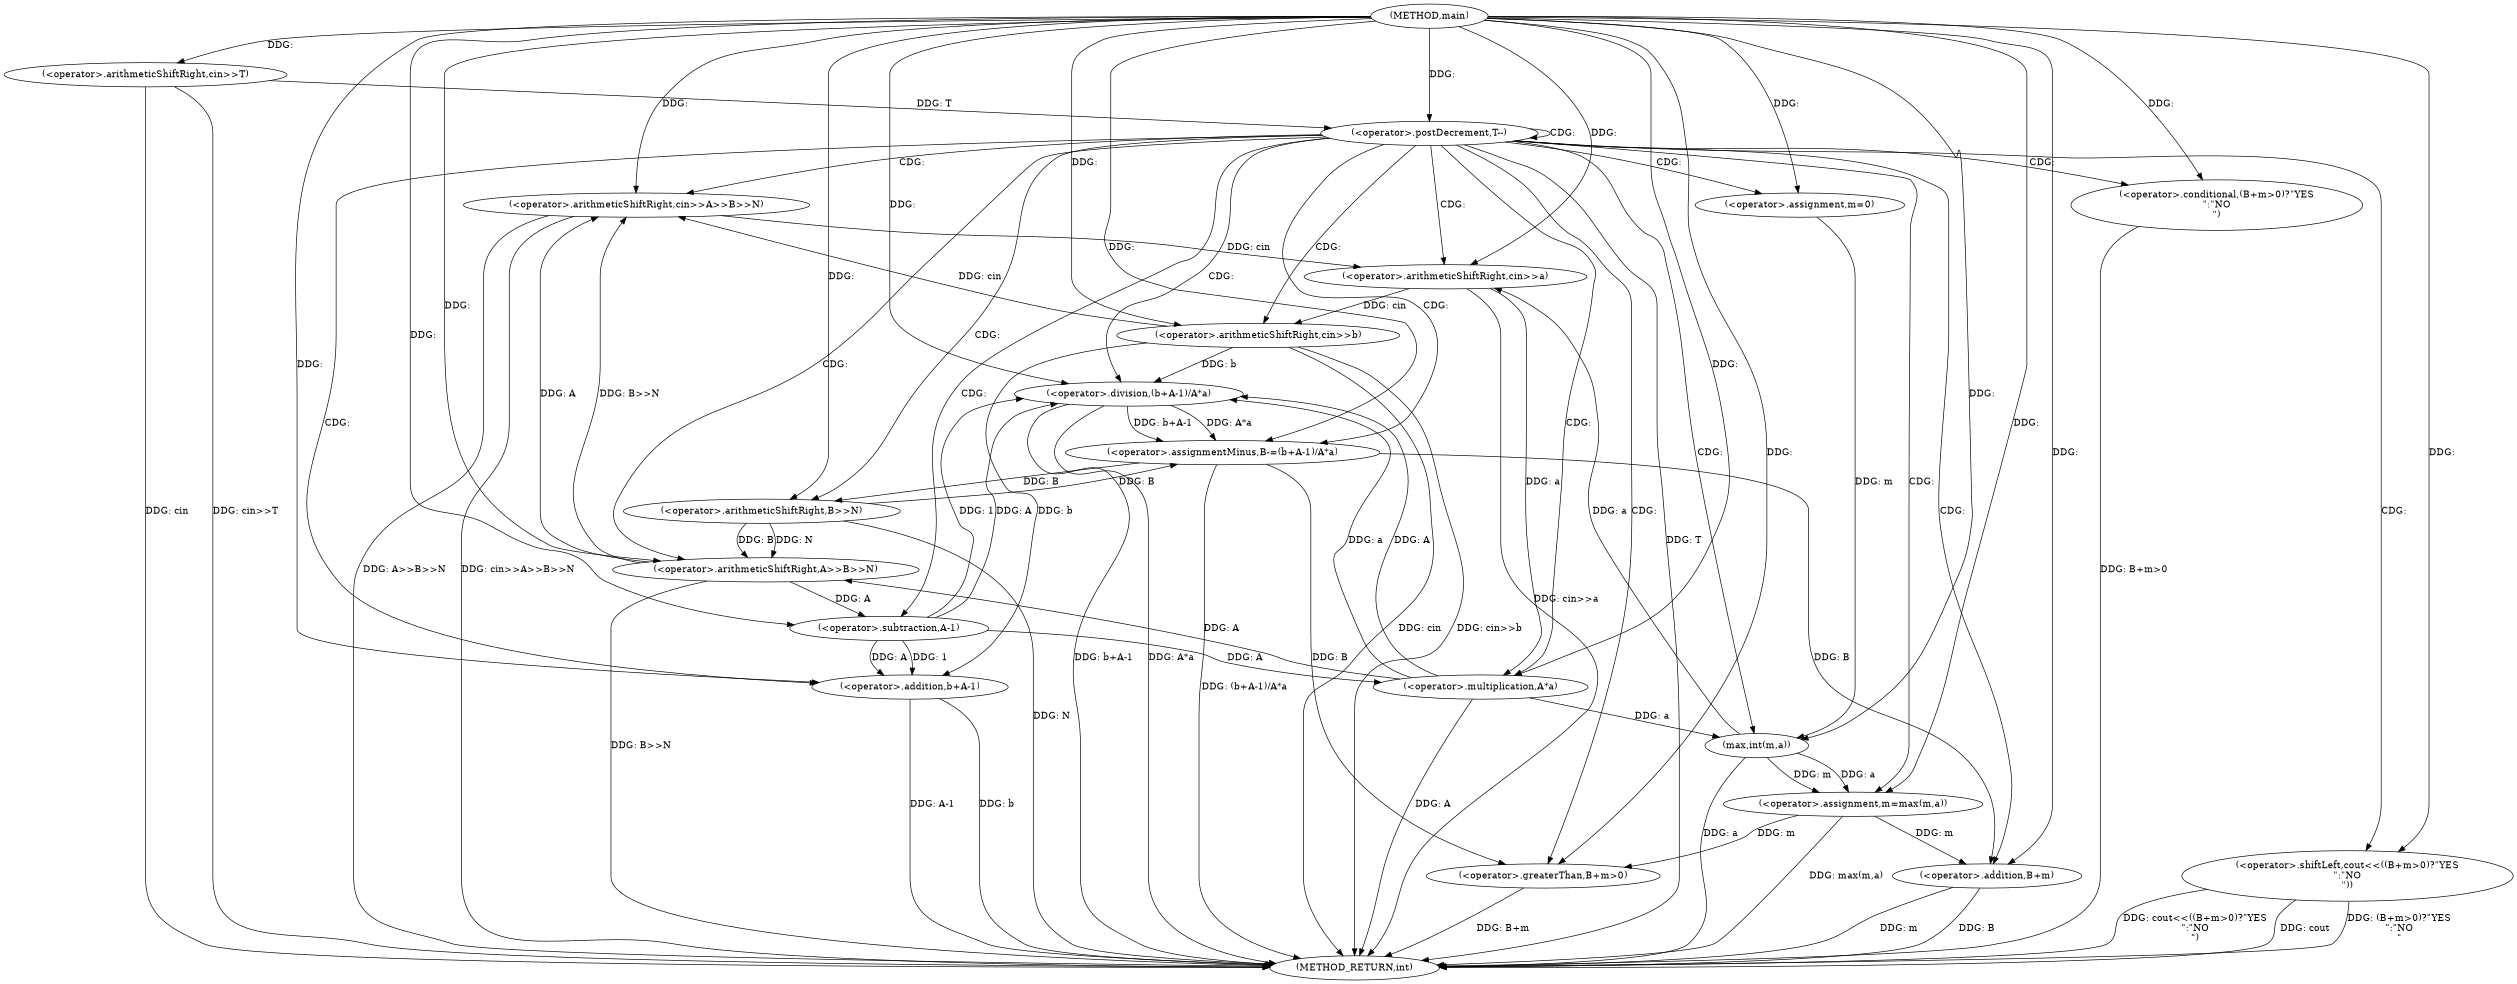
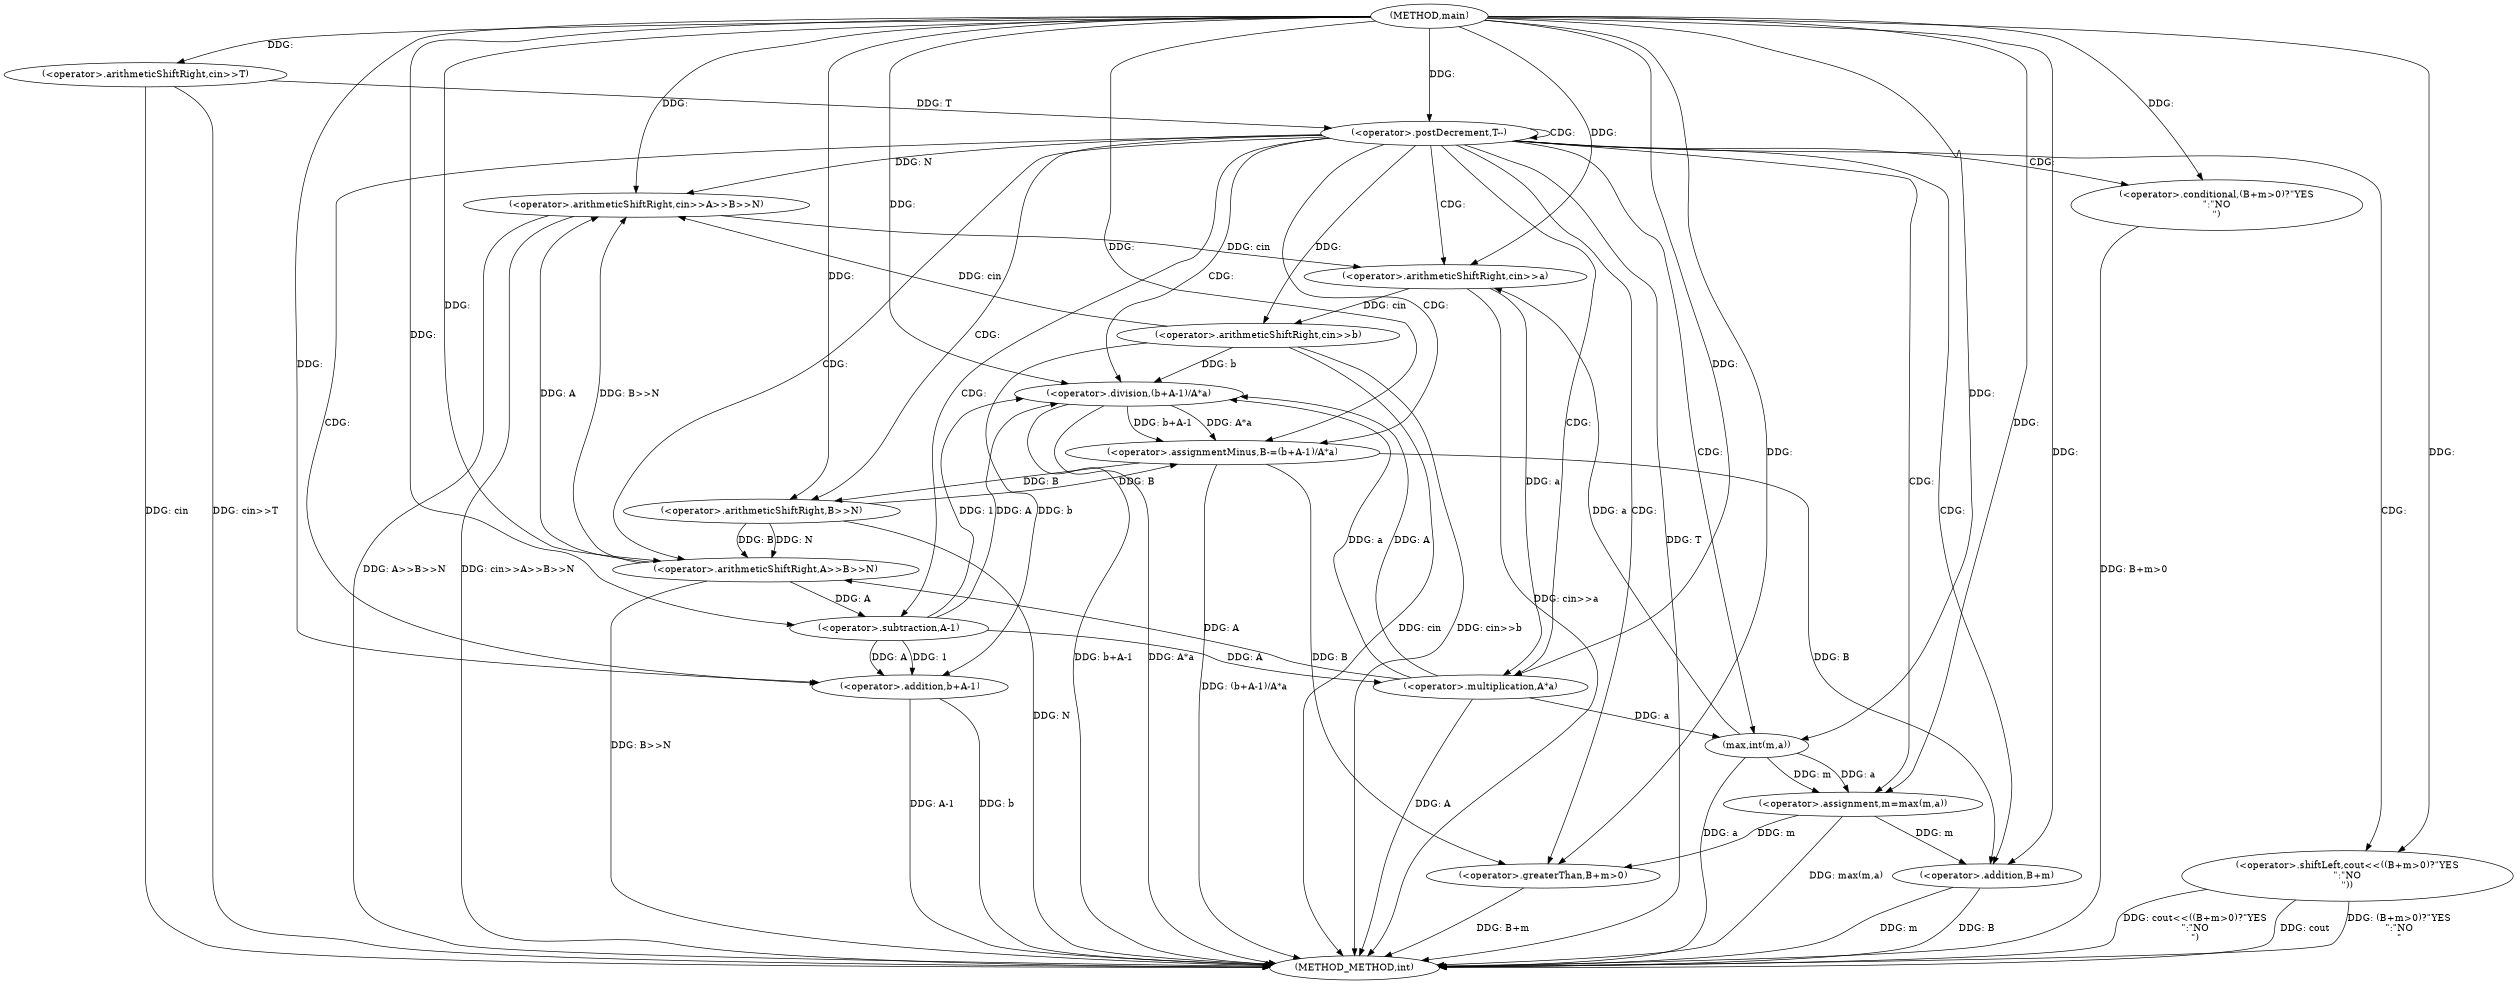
edge "(METHOD,main)" -> "(<operator>.arithmeticShiftRight,cin>>b)": removed, label "DDG:"
edge "(<operator>.postDecrement,T--)" -> "(<operator>.arithmeticShiftRight,cin>>A>>B>>N)": label "CDG: " -> "DDG: N"
node "(<operator>.assignment,m=0)": removed
edge "(<operator>.postDecrement,T--)" -> "(<operator>.arithmeticShiftRight,cin>>b)": label "CDG: " -> "DDG: "
node "(METHOD_RETURN,int)": label "(METHOD_RETURN,int)" -> "(METHOD_METHOD,int)"
